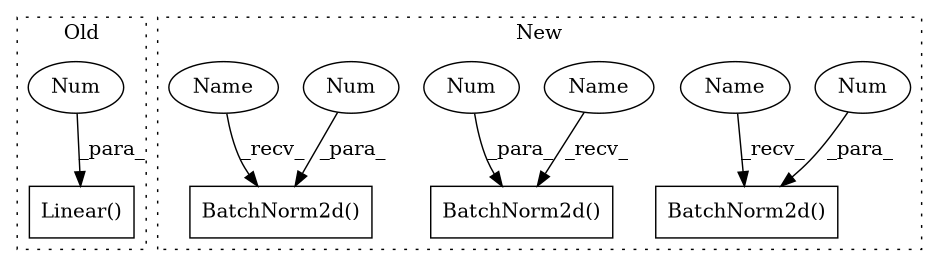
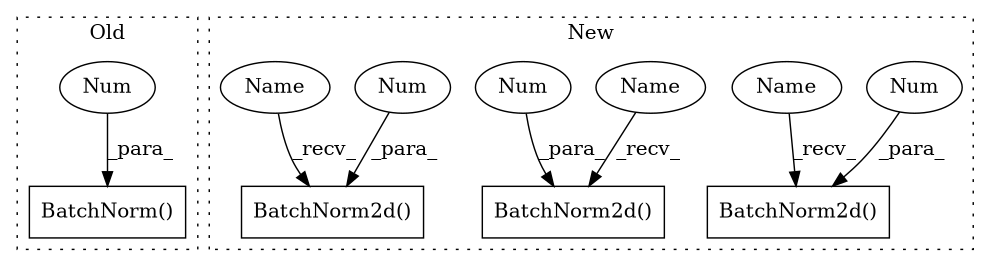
node "Linear()": label "Linear()" -> "BatchNorm()"
